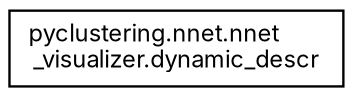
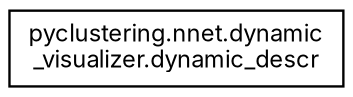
node "pyclustering.nnet.nnet _visualizer.dynamic_descr": label "pyclustering.nnet.nnet _visualizer.dynamic_descr" -> "pyclustering.nnet.dynamic _visualizer.dynamic_descr"
